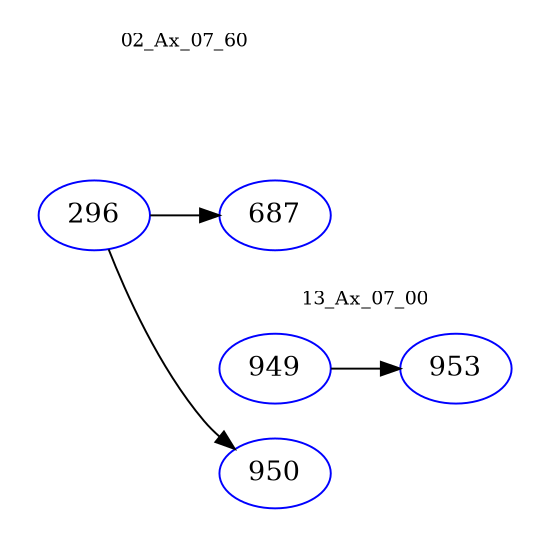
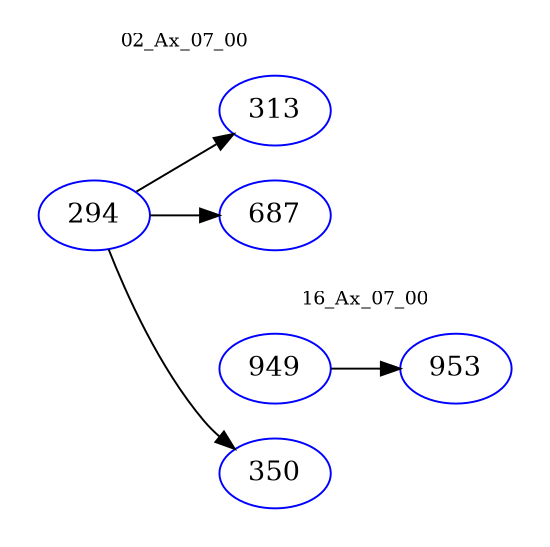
cluster "02_Ax_07_60": label "02_Ax_07_60" -> "02_Ax_07_00"
node "313": added
node "296": label "296" -> "294"
cluster "13_Ax_07_00": label "13_Ax_07_00" -> "16_Ax_07_00"
node "950": label "950" -> "350"
